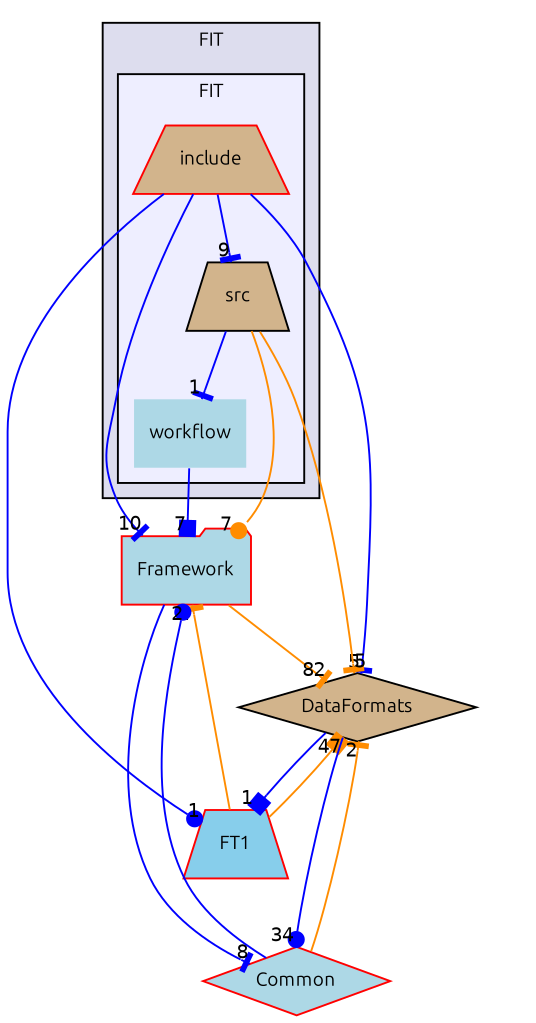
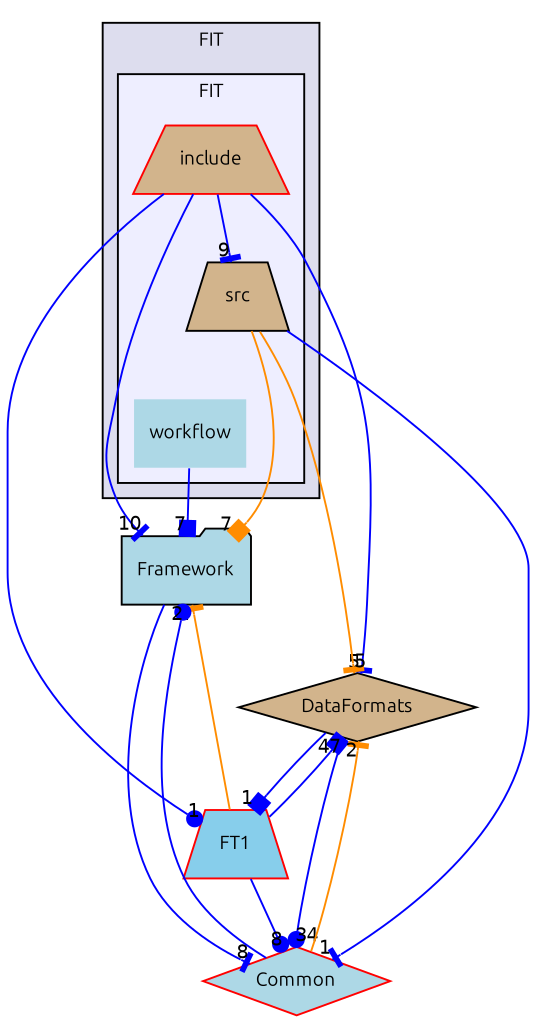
edge "src" -> "workflow": now "src" -> "Common"
edge "src" -> "Framework": arrowhead dot -> box
node "Framework": color red -> black
edge "Framework" -> "DataFormats": removed
edge "FT1" -> "DataFormats": color darkorange -> blue
edge "FT1" -> "Common": added
